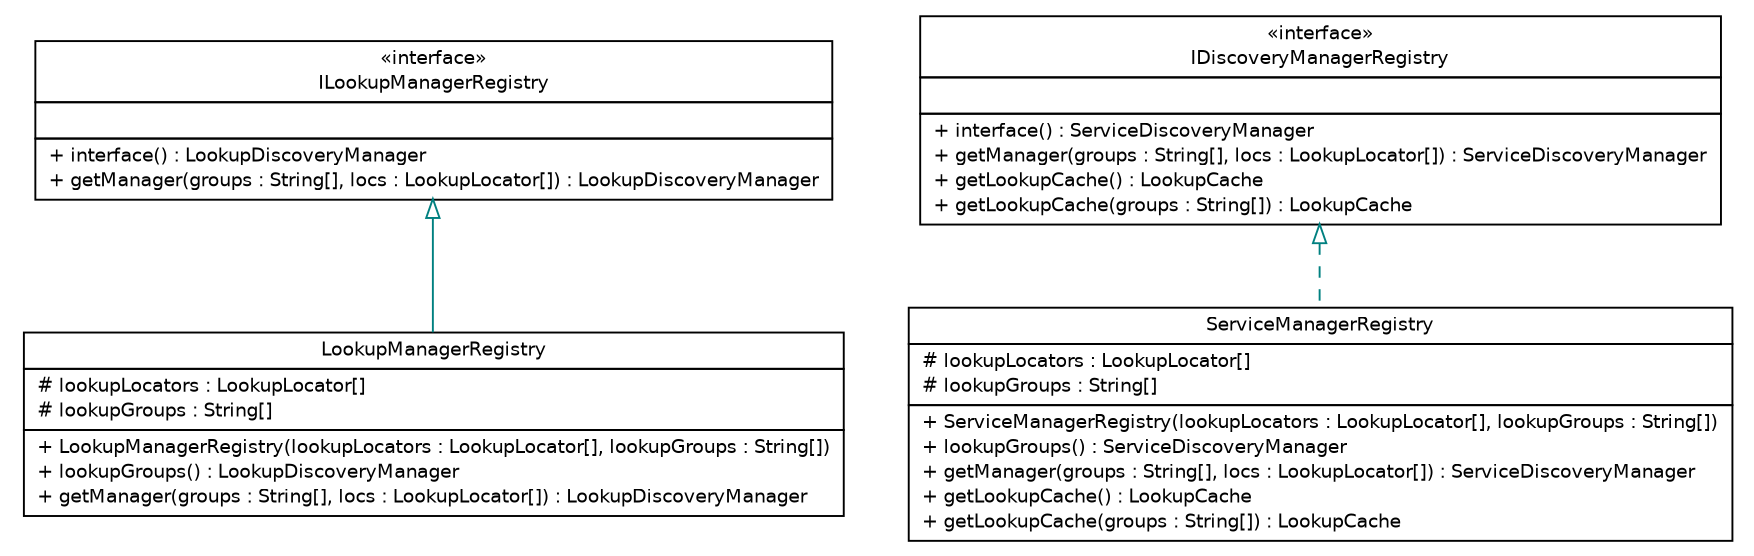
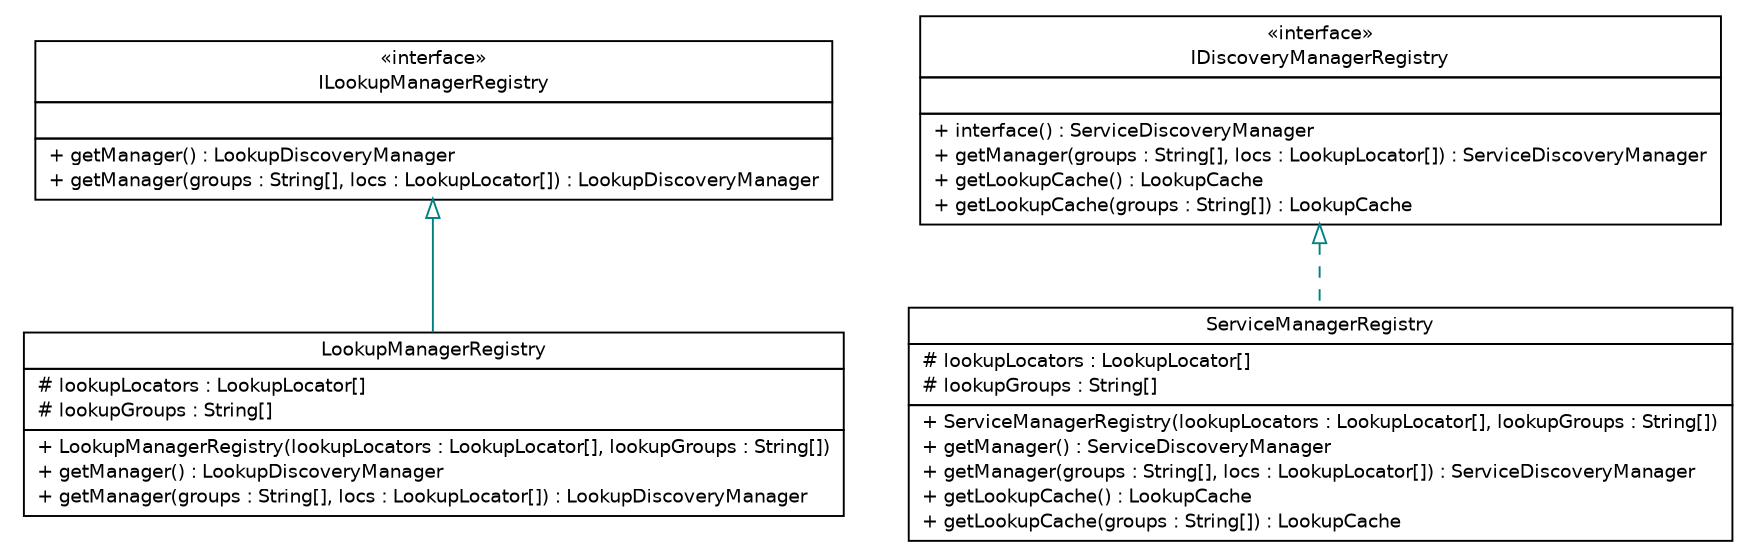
node "ILookupManagerRegistry": text "+ interface() : LookupDiscoveryManager" -> "+ getManager() : LookupDiscoveryManager"
node "ServiceManagerRegistry": text "+ lookupGroups() : ServiceDiscoveryManager" -> "+ getManager() : ServiceDiscoveryManager"
node "LookupManagerRegistry": text "+ lookupGroups() : LookupDiscoveryManager" -> "+ getManager() : LookupDiscoveryManager"
